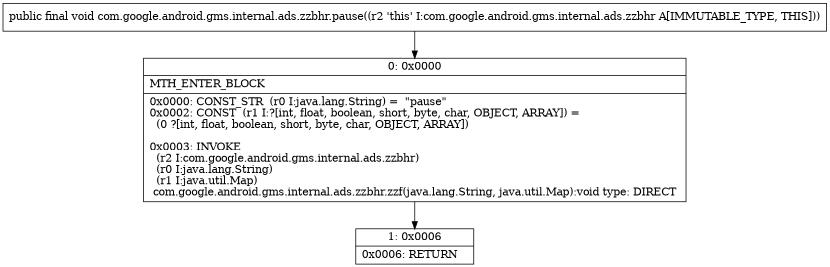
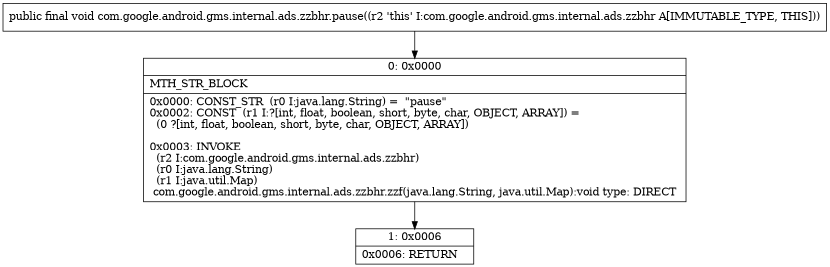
node "0: 0x0000": text "MTH_ENTER_BLOCK" -> "MTH_STR_BLOCK"
